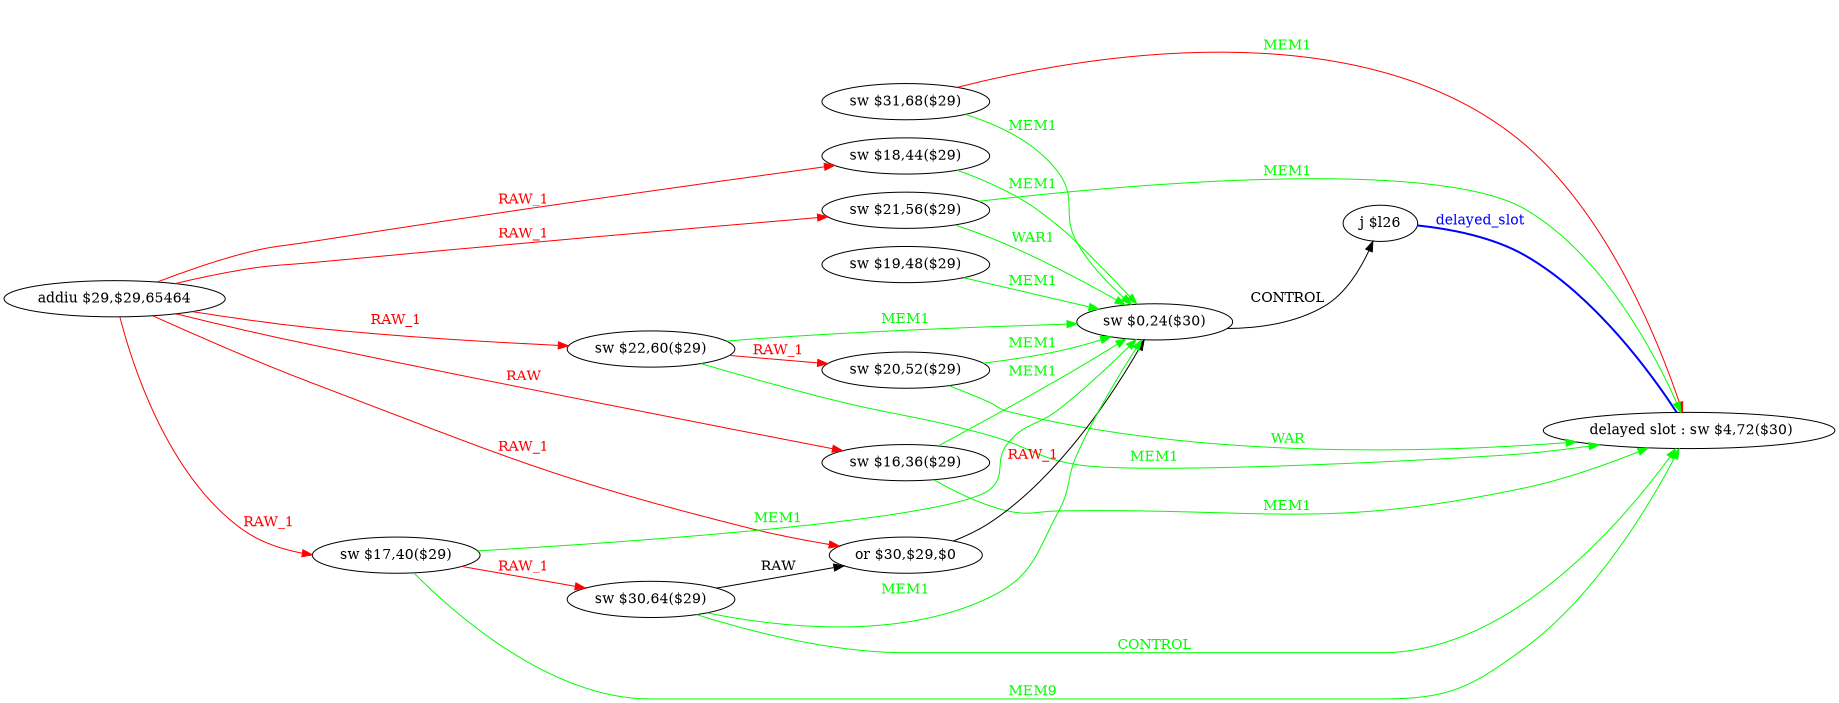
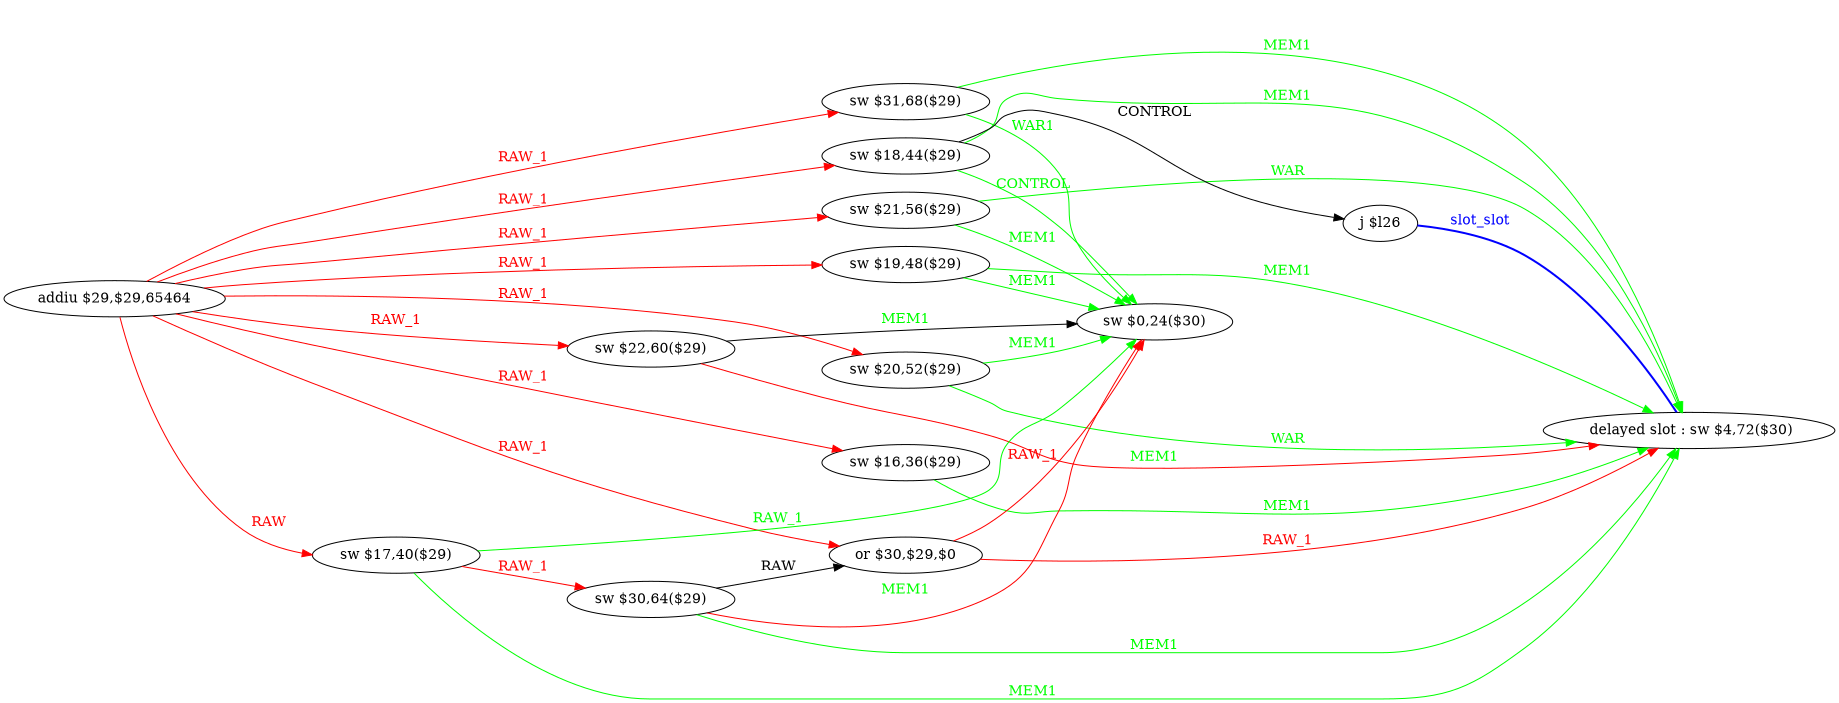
edge "sw $31,68($29)" -> "delayed slot : sw $4,72($30)": color red -> green
edge "sw $18,44($29)" -> "delayed slot : sw $4,72($30)": added, label "MEM1"
edge "sw $31,68($29)" -> "sw $0,24($30)": label "MEM1" -> "WAR1"
edge "sw $21,56($29)" -> "delayed slot : sw $4,72($30)": label "MEM1" -> "WAR"
edge "addiu $29,$29,65464" -> "sw $31,68($29)": added, label "RAW_1"
edge "sw $18,44($29)" -> "sw $0,24($30)": label "MEM1" -> "CONTROL"
edge "j $l26" -- "delayed slot : sw $4,72($30)": label "delayed_slot" -> "slot_slot"
edge "sw $21,56($29)" -> "sw $0,24($30)": label "WAR1" -> "MEM1"
edge "addiu $29,$29,65464" -> "sw $19,48($29)": added, label "RAW_1"
edge "sw $19,48($29)" -> "delayed slot : sw $4,72($30)": added, label "MEM1"
edge "sw $0,24($30)" -> "j $l26": now "sw $18,44($29)" -> "j $l26"
edge "sw $22,60($29)" -> "sw $0,24($30)": color green -> black
edge "sw $22,60($29)" -> "sw $20,52($29)": now "addiu $29,$29,65464" -> "sw $20,52($29)"
edge "addiu $29,$29,65464" -> "sw $16,36($29)": label "RAW" -> "RAW_1"
edge "sw $16,36($29)" -> "sw $0,24($30)": removed, label "MEM1"
edge "or $30,$29,$0" -> "sw $0,24($30)": color black -> red
edge "sw $22,60($29)" -> "delayed slot : sw $4,72($30)": color green -> red
edge "sw $17,40($29)" -> "sw $0,24($30)": label "MEM1" -> "RAW_1"
edge "addiu $29,$29,65464" -> "sw $17,40($29)": label "RAW_1" -> "RAW"
edge "or $30,$29,$0" -> "delayed slot : sw $4,72($30)": added, label "RAW_1"
edge "sw $30,64($29)" -> "sw $0,24($30)": color green -> red
edge "sw $30,64($29)" -> "delayed slot : sw $4,72($30)": label "CONTROL" -> "MEM1"
edge "sw $17,40($29)" -> "delayed slot : sw $4,72($30)": label "MEM9" -> "MEM1"
